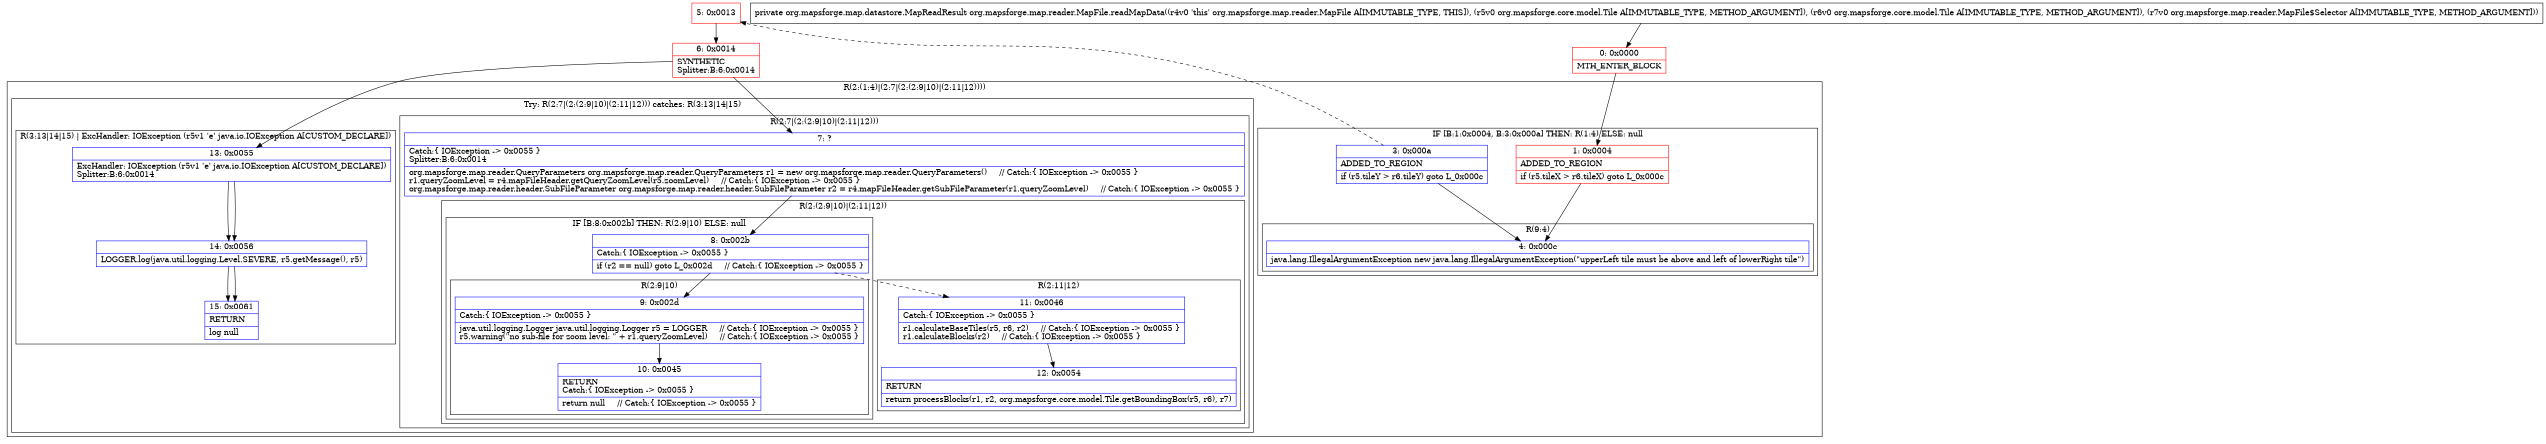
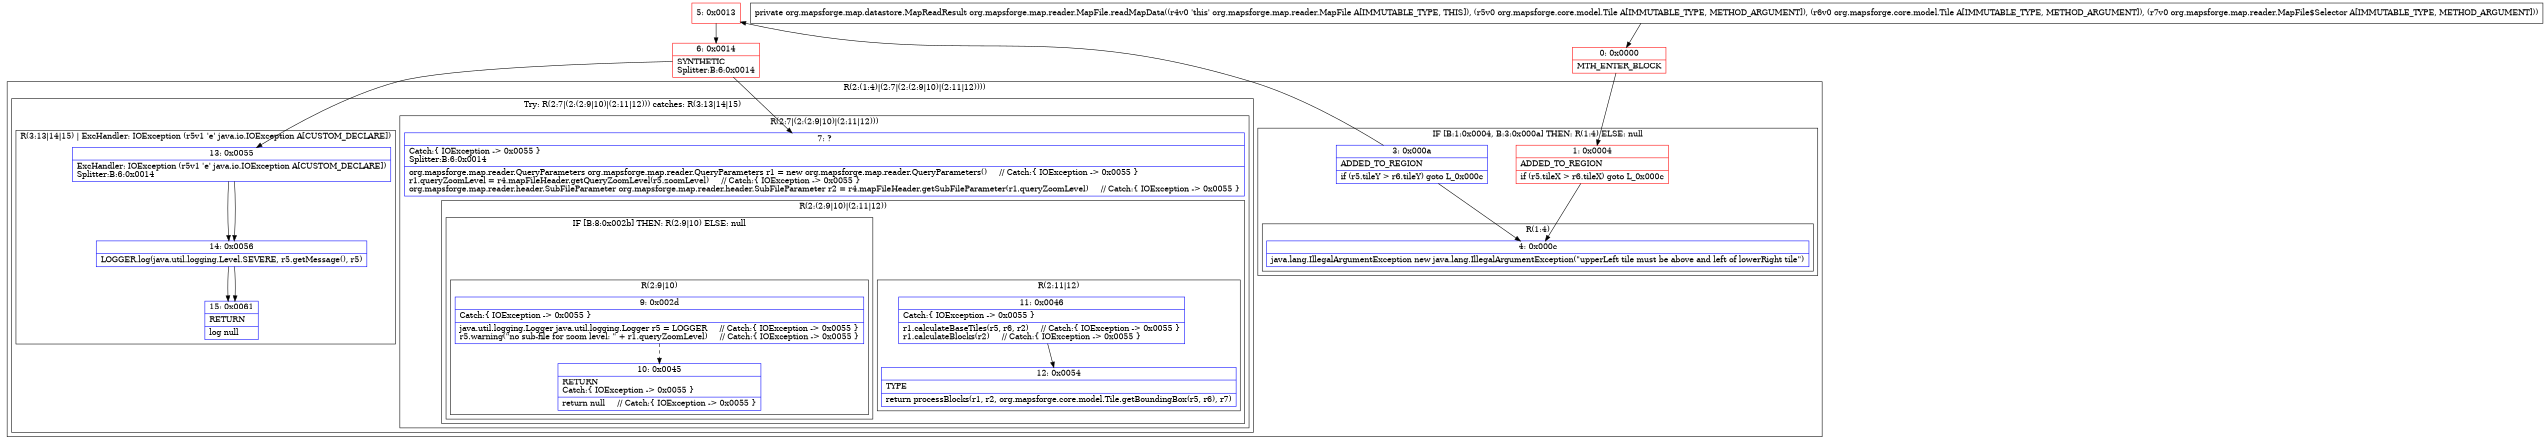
edge "3: 0x000a" -> "5: 0x0013": style dashed -> solid
cluster "R(9:4)": label "R(9:4)" -> "R(1:4)"
node "8: 0x002b": removed
edge "9: 0x002d" -> "10: 0x0045": style solid -> dashed
node "12: 0x0054": text "RETURN" -> "TYPE"
